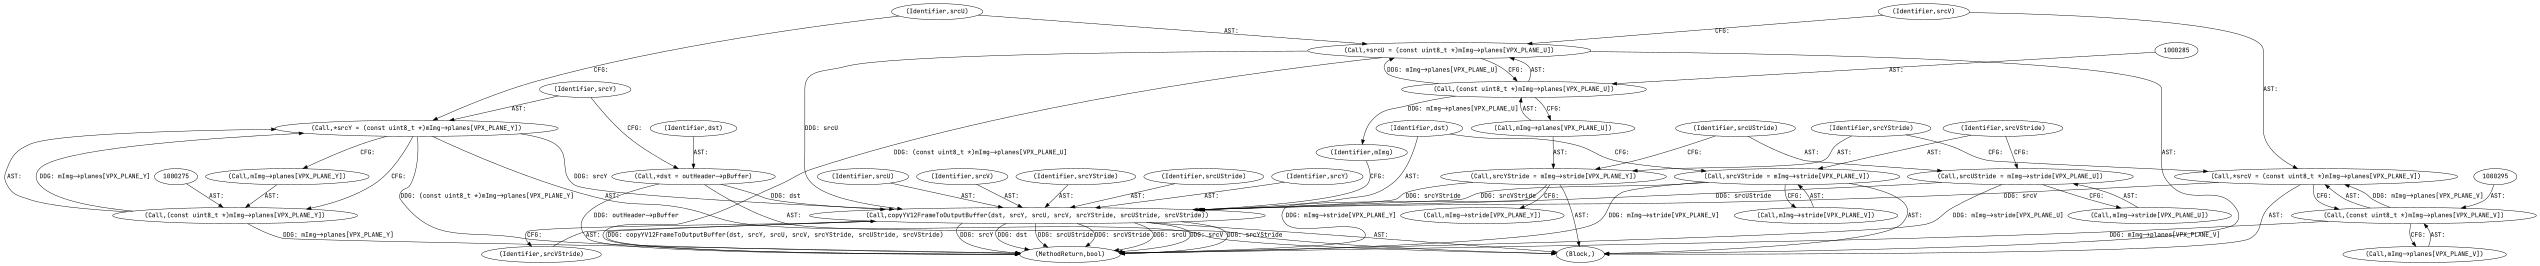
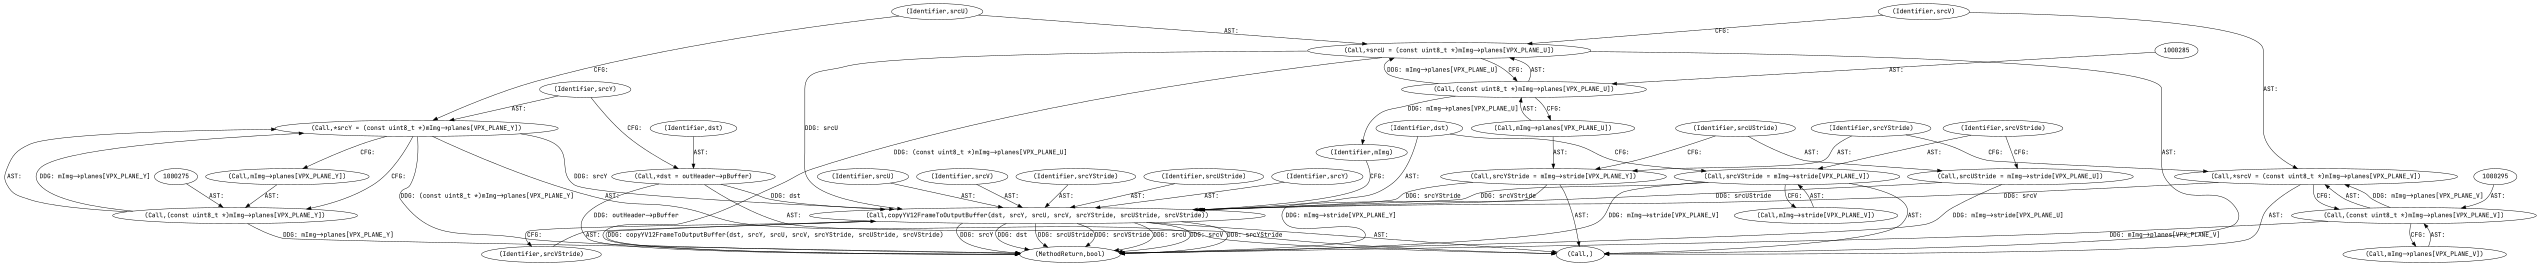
node "(Call,mImg->stride[VPX_PLANE_Y])": removed
node "(Call,mImg->stride[VPX_PLANE_U])": removed
node "(Block,)": label "(Block,)" -> "(Call,)"
